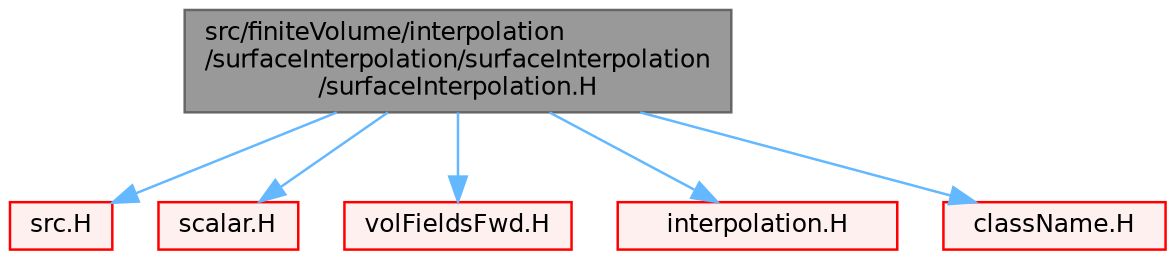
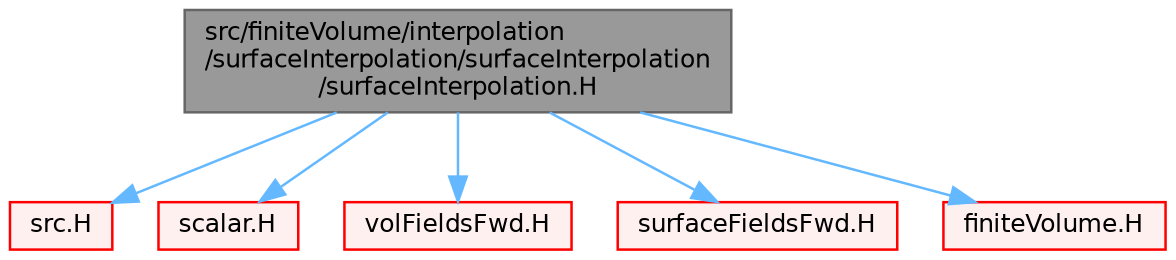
node "interpolation.H": label "interpolation.H" -> "surfaceFieldsFwd.H"
node "className.H": label "className.H" -> "finiteVolume.H"
